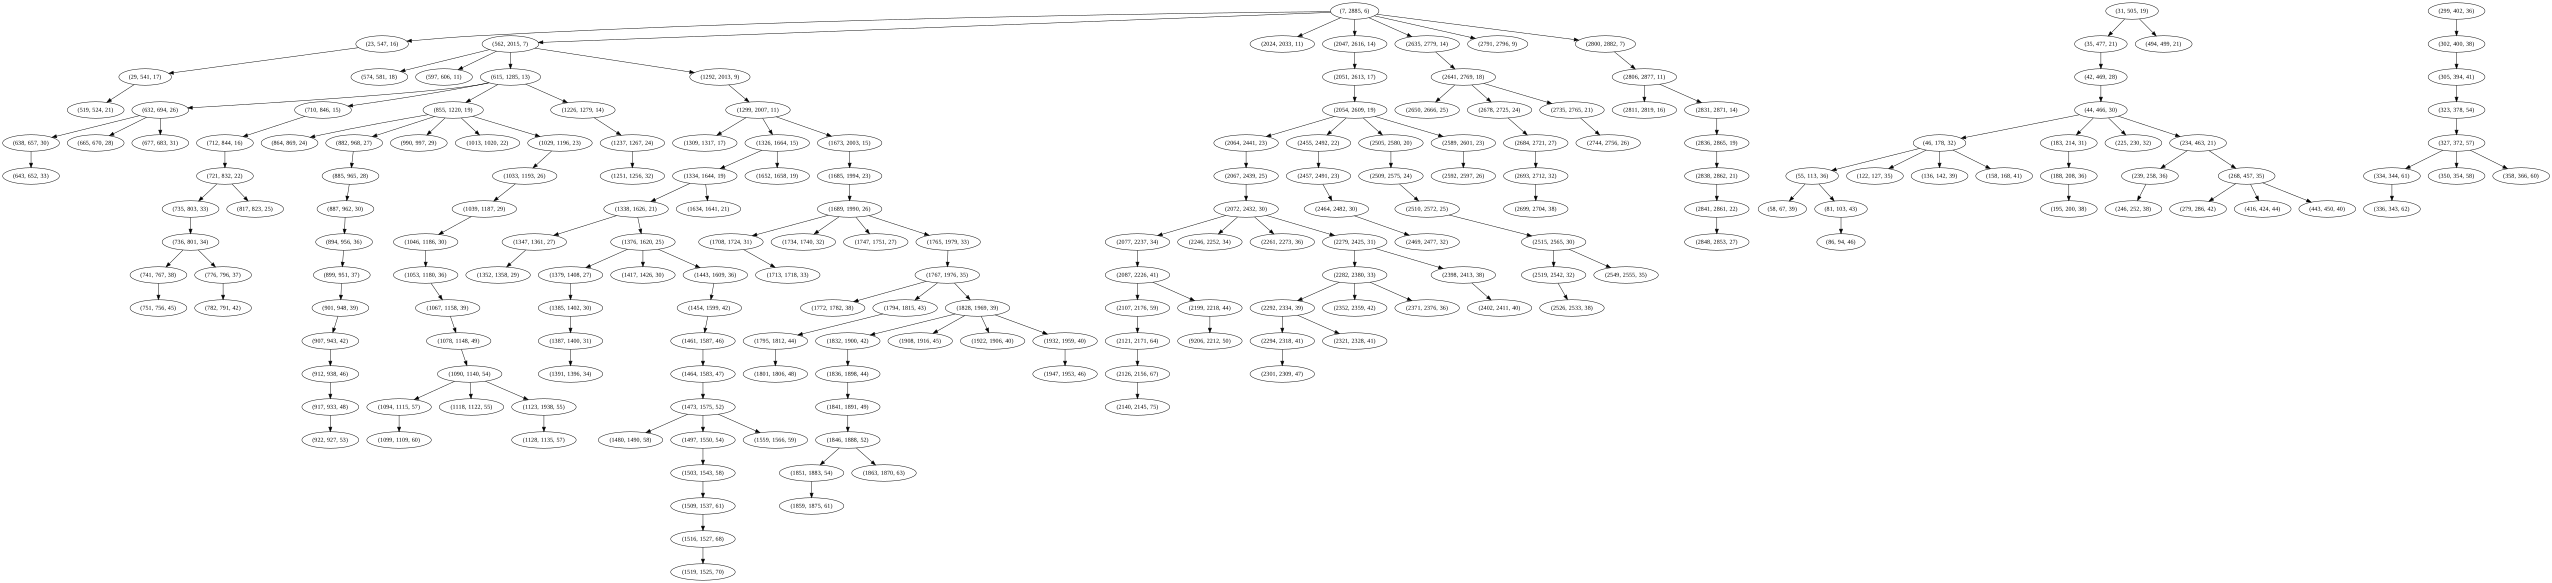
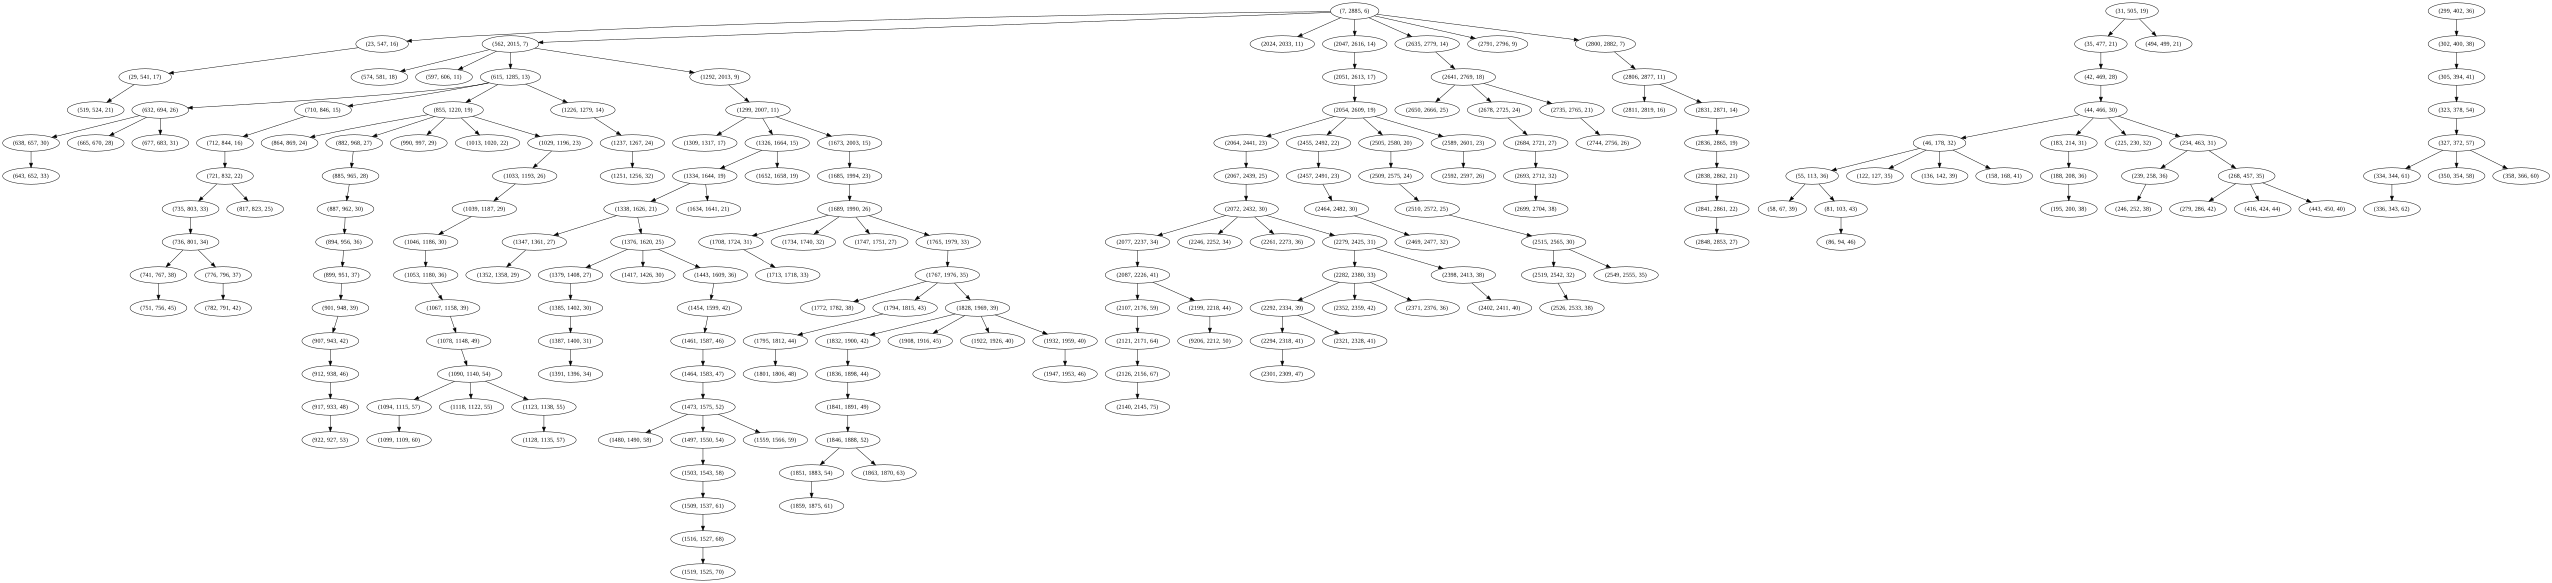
node "(234, 463, 21)": label "(234, 463, 21)" -> "(234, 463, 31)"
node "(1922, 1906, 40)": label "(1922, 1906, 40)" -> "(1922, 1926, 40)"
node "(1123, 1938, 55)": label "(1123, 1938, 55)" -> "(1123, 1138, 55)"
